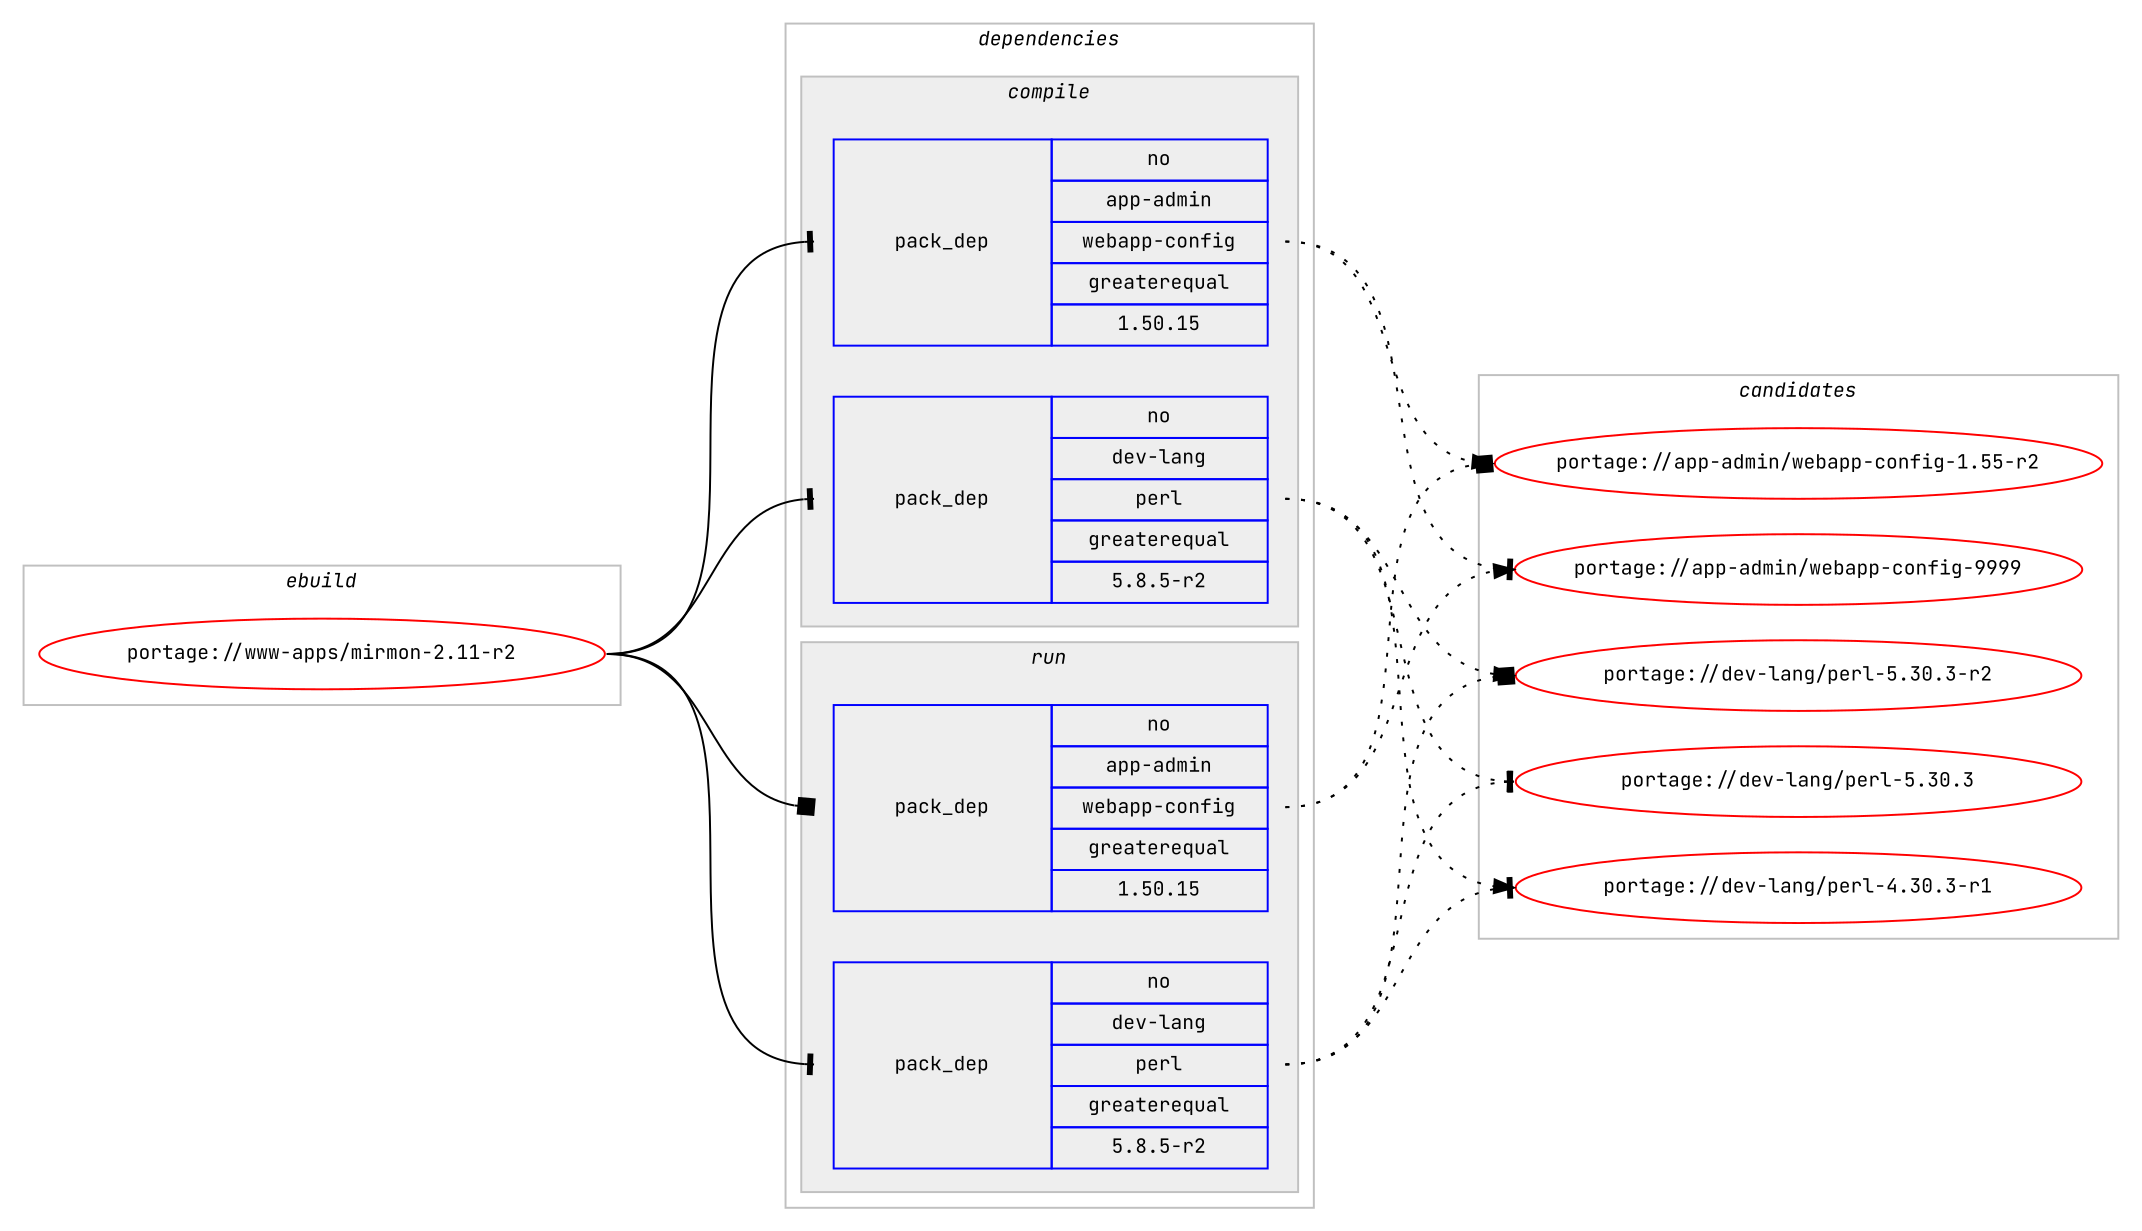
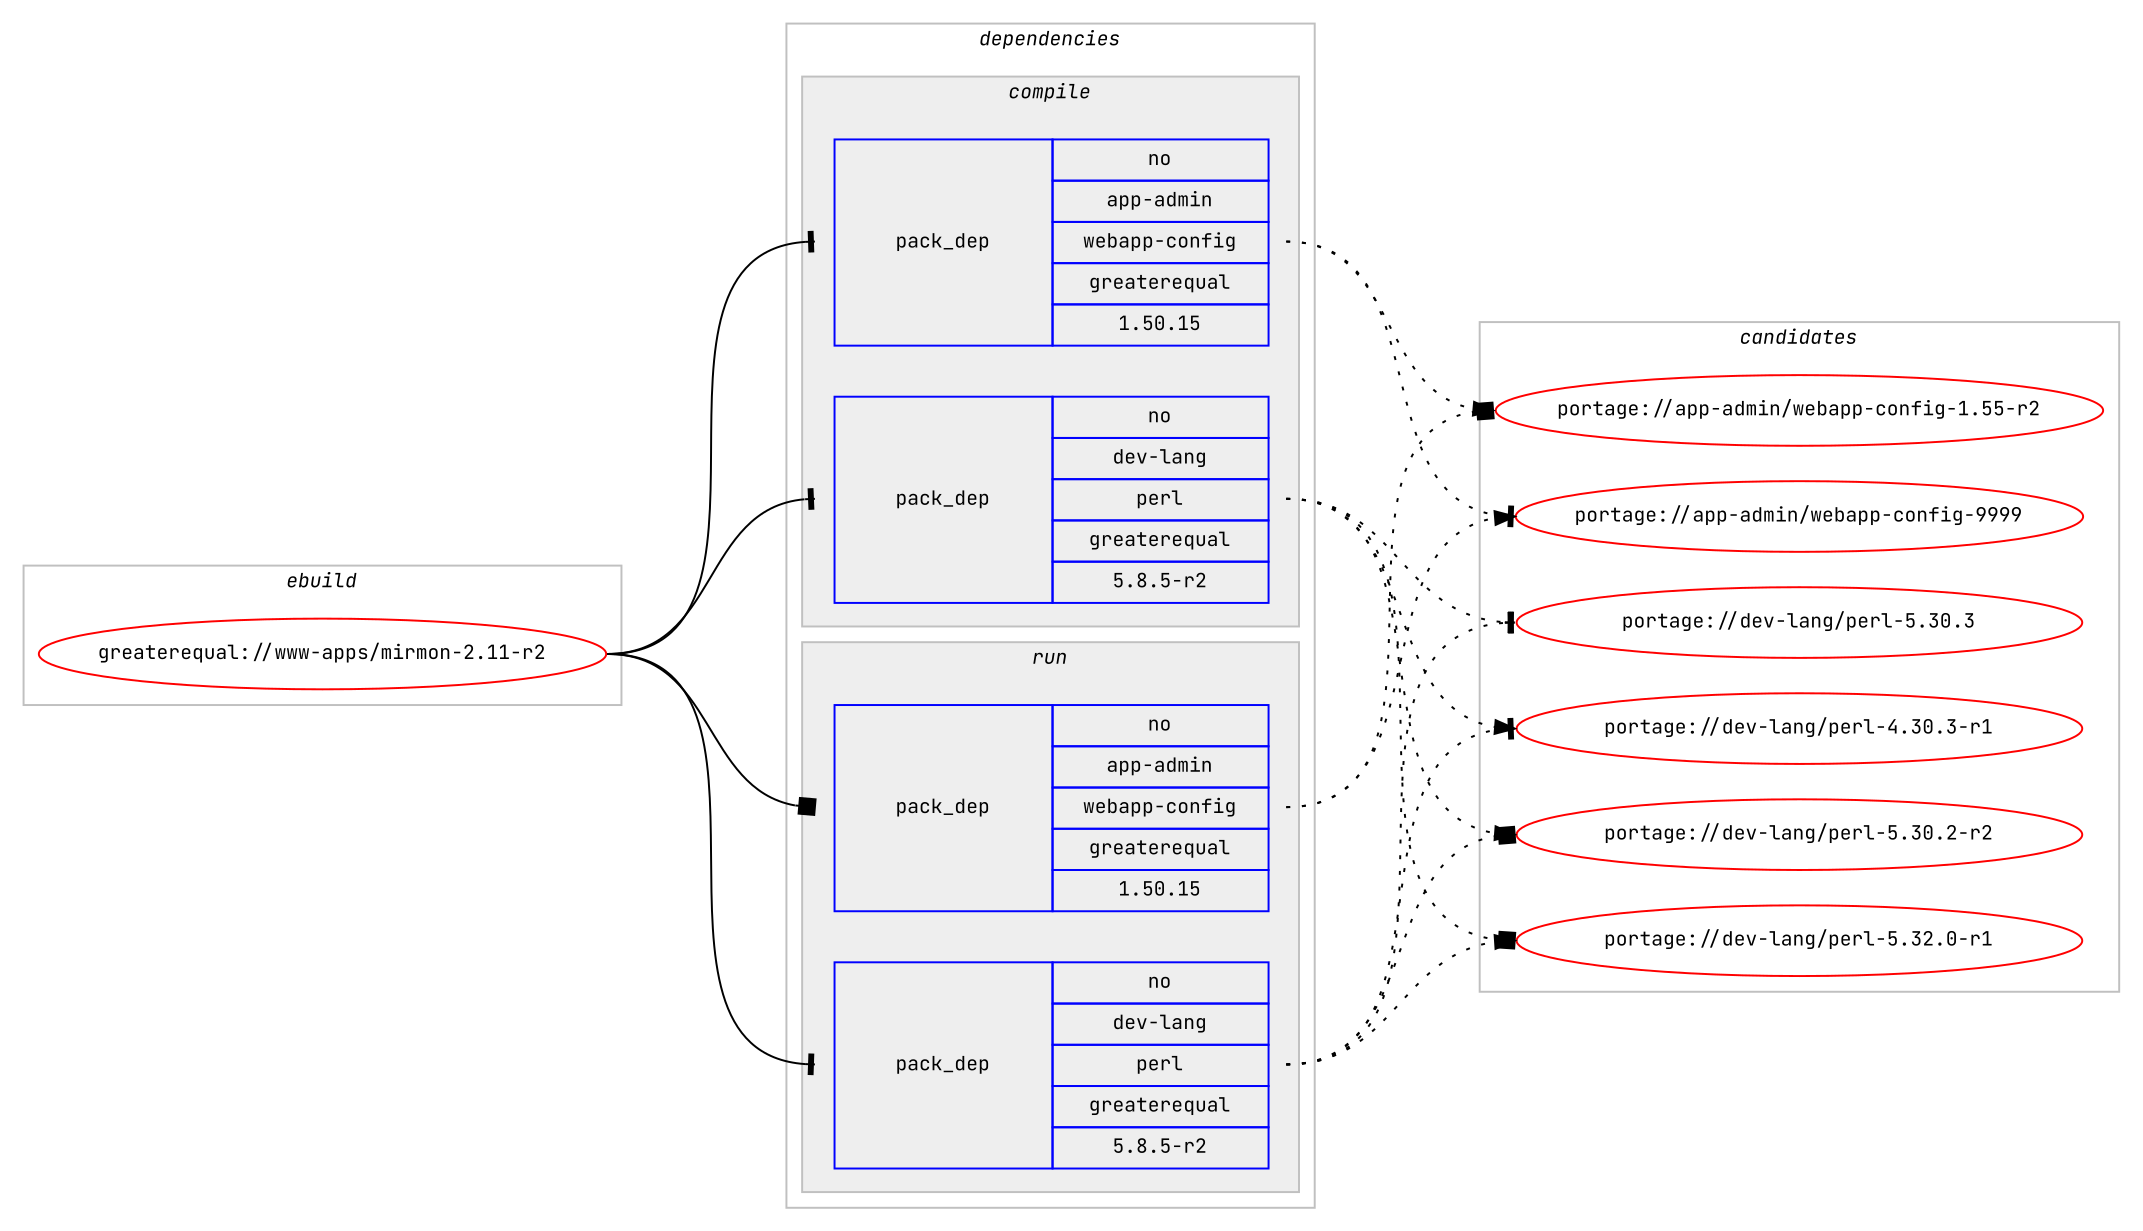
node "portage://www-apps/mirmon-2.11-r2": label "portage://www-apps/mirmon-2.11-r2" -> "greaterequal://www-apps/mirmon-2.11-r2"
node "portage://dev-lang/perl-5.30.3-r2": label "portage://dev-lang/perl-5.30.3-r2" -> "portage://dev-lang/perl-5.30.2-r2"
node "portage://dev-lang/perl-5.32.0-r1": added
